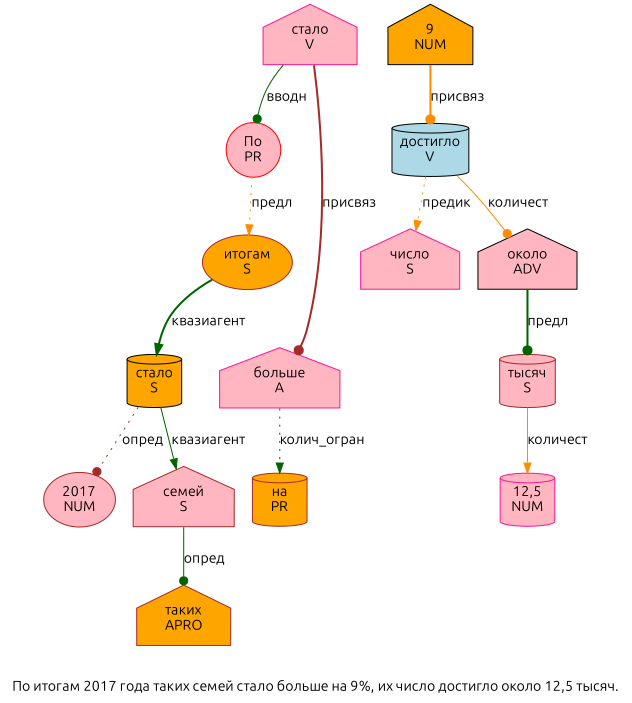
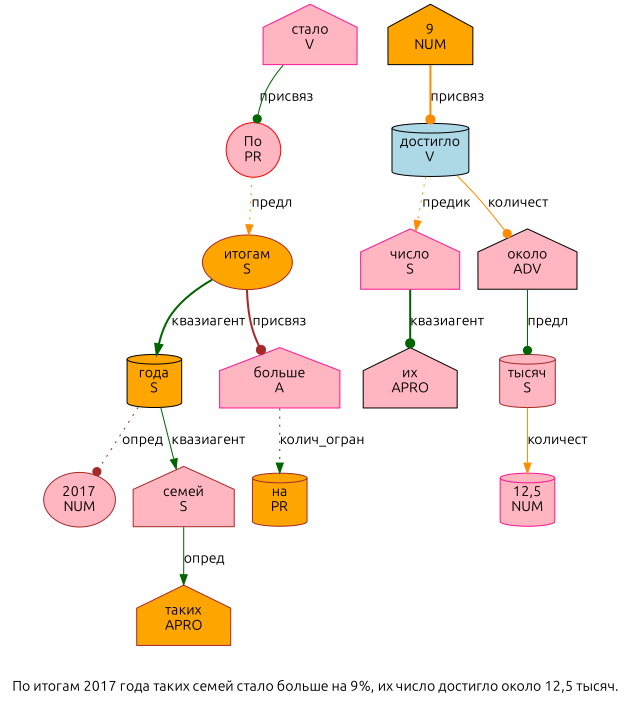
edge "стало V" -> "По PR": label "вводн" -> "присвяз"
edge "стало V" -> "больше A": now "итогам S" -> "больше A"
edge "около ADV" -> "тысяч S": style bold -> solid
node "стало S": label "стало S" -> "года S"
node "их APRO": added
edge "семей S" -> "таких APRO": arrowhead dot -> normal
